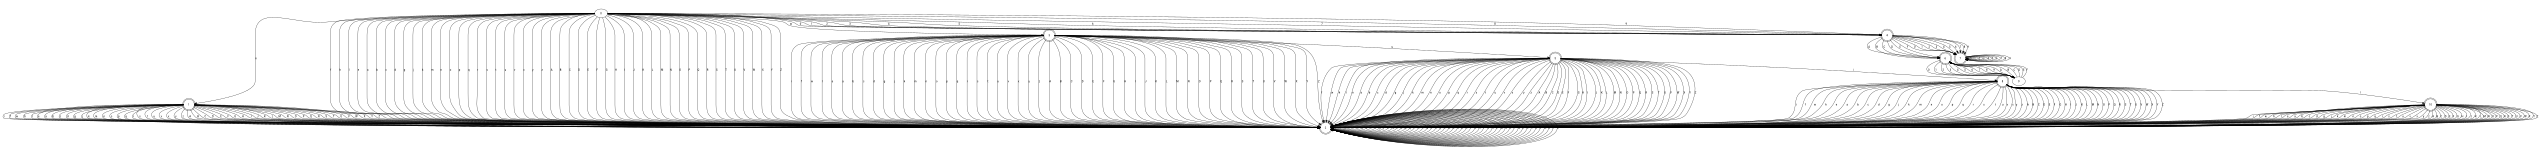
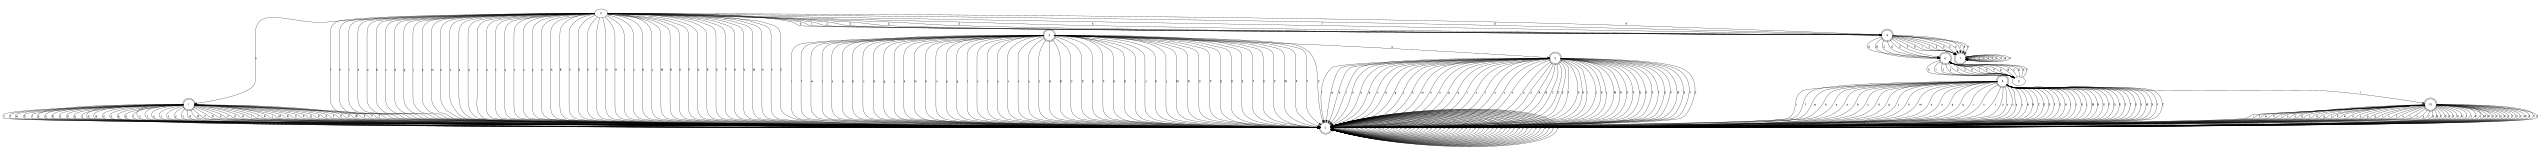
edge "0" -> "3": removed, label "w"
edge "5" -> "8": removed, label "i"
